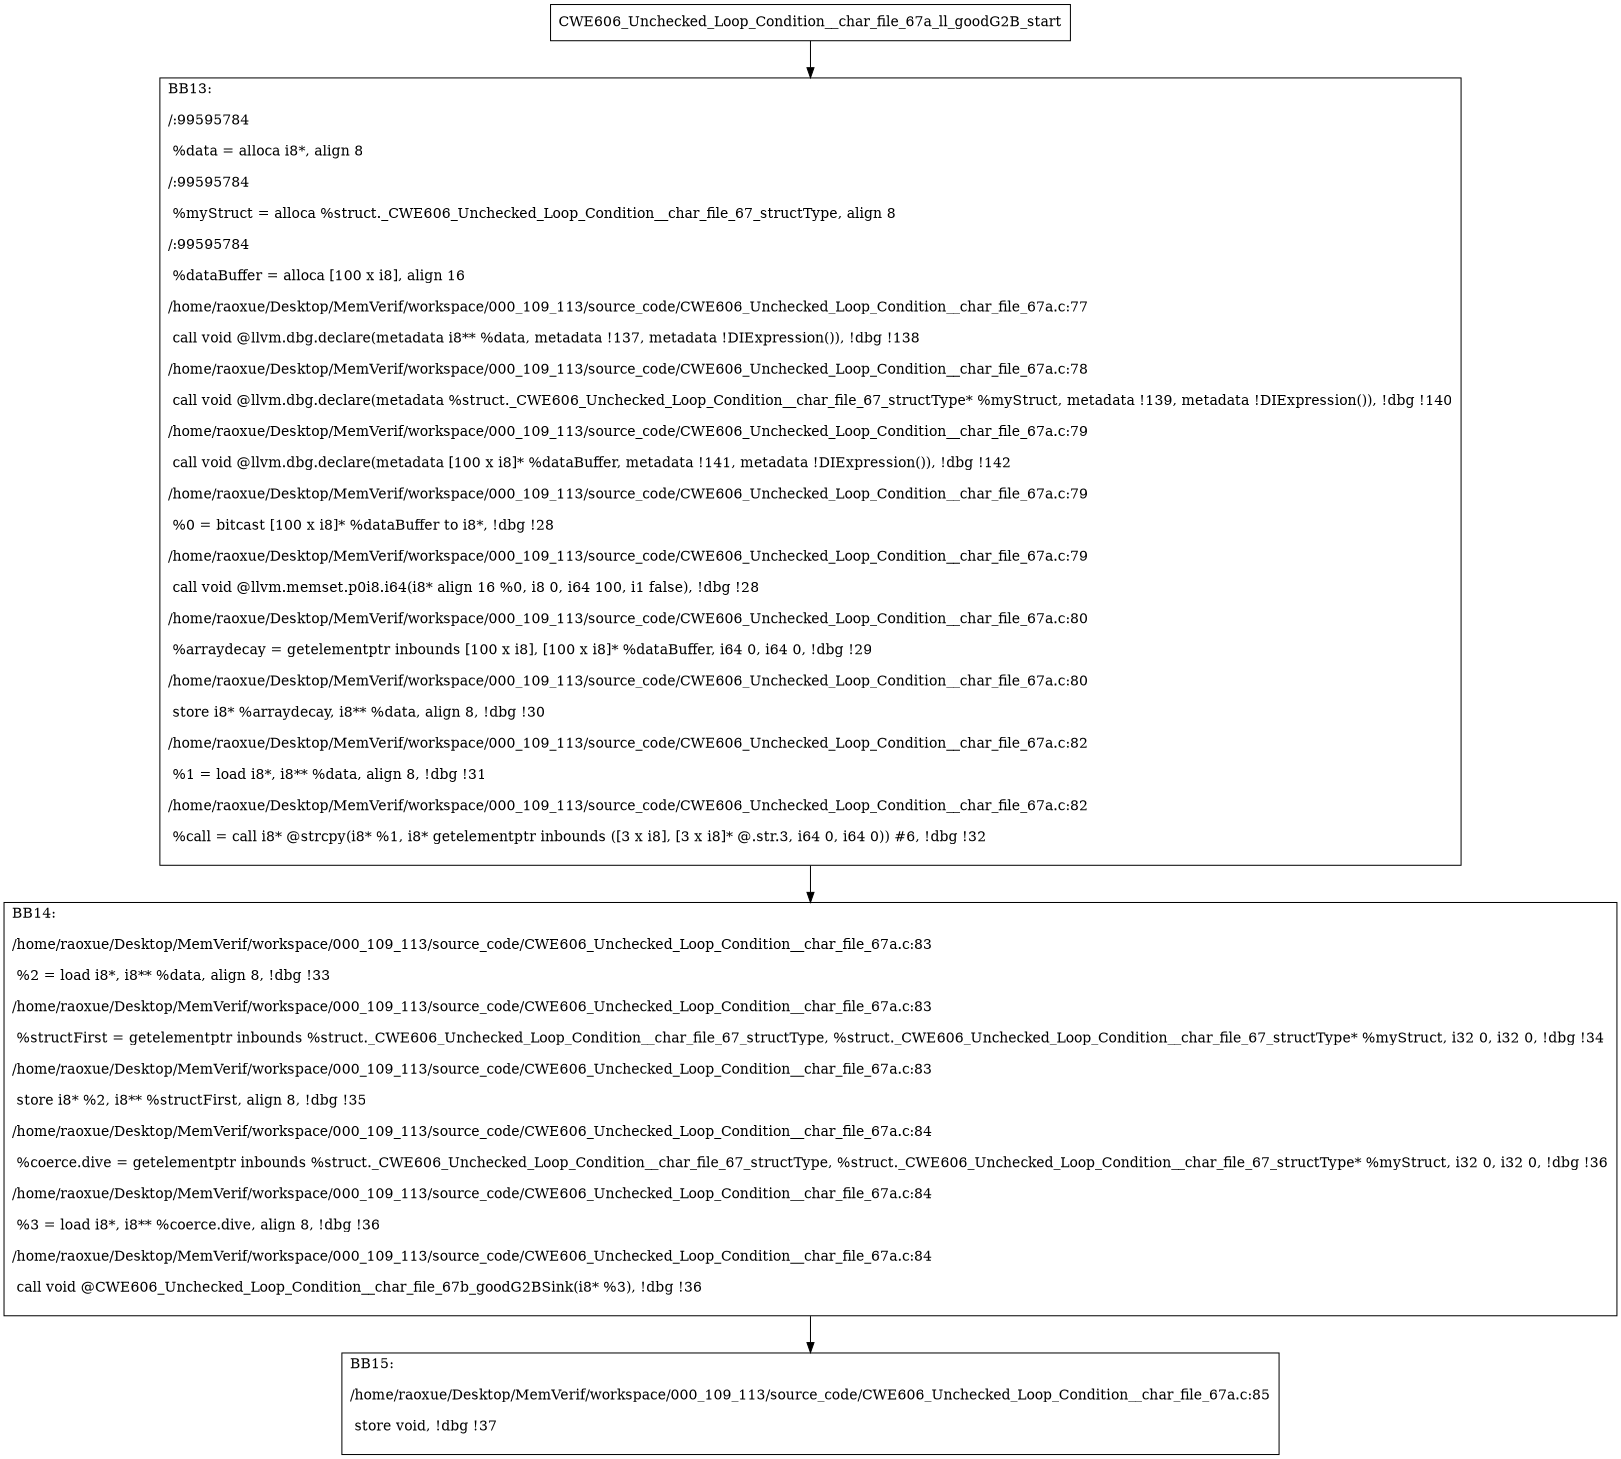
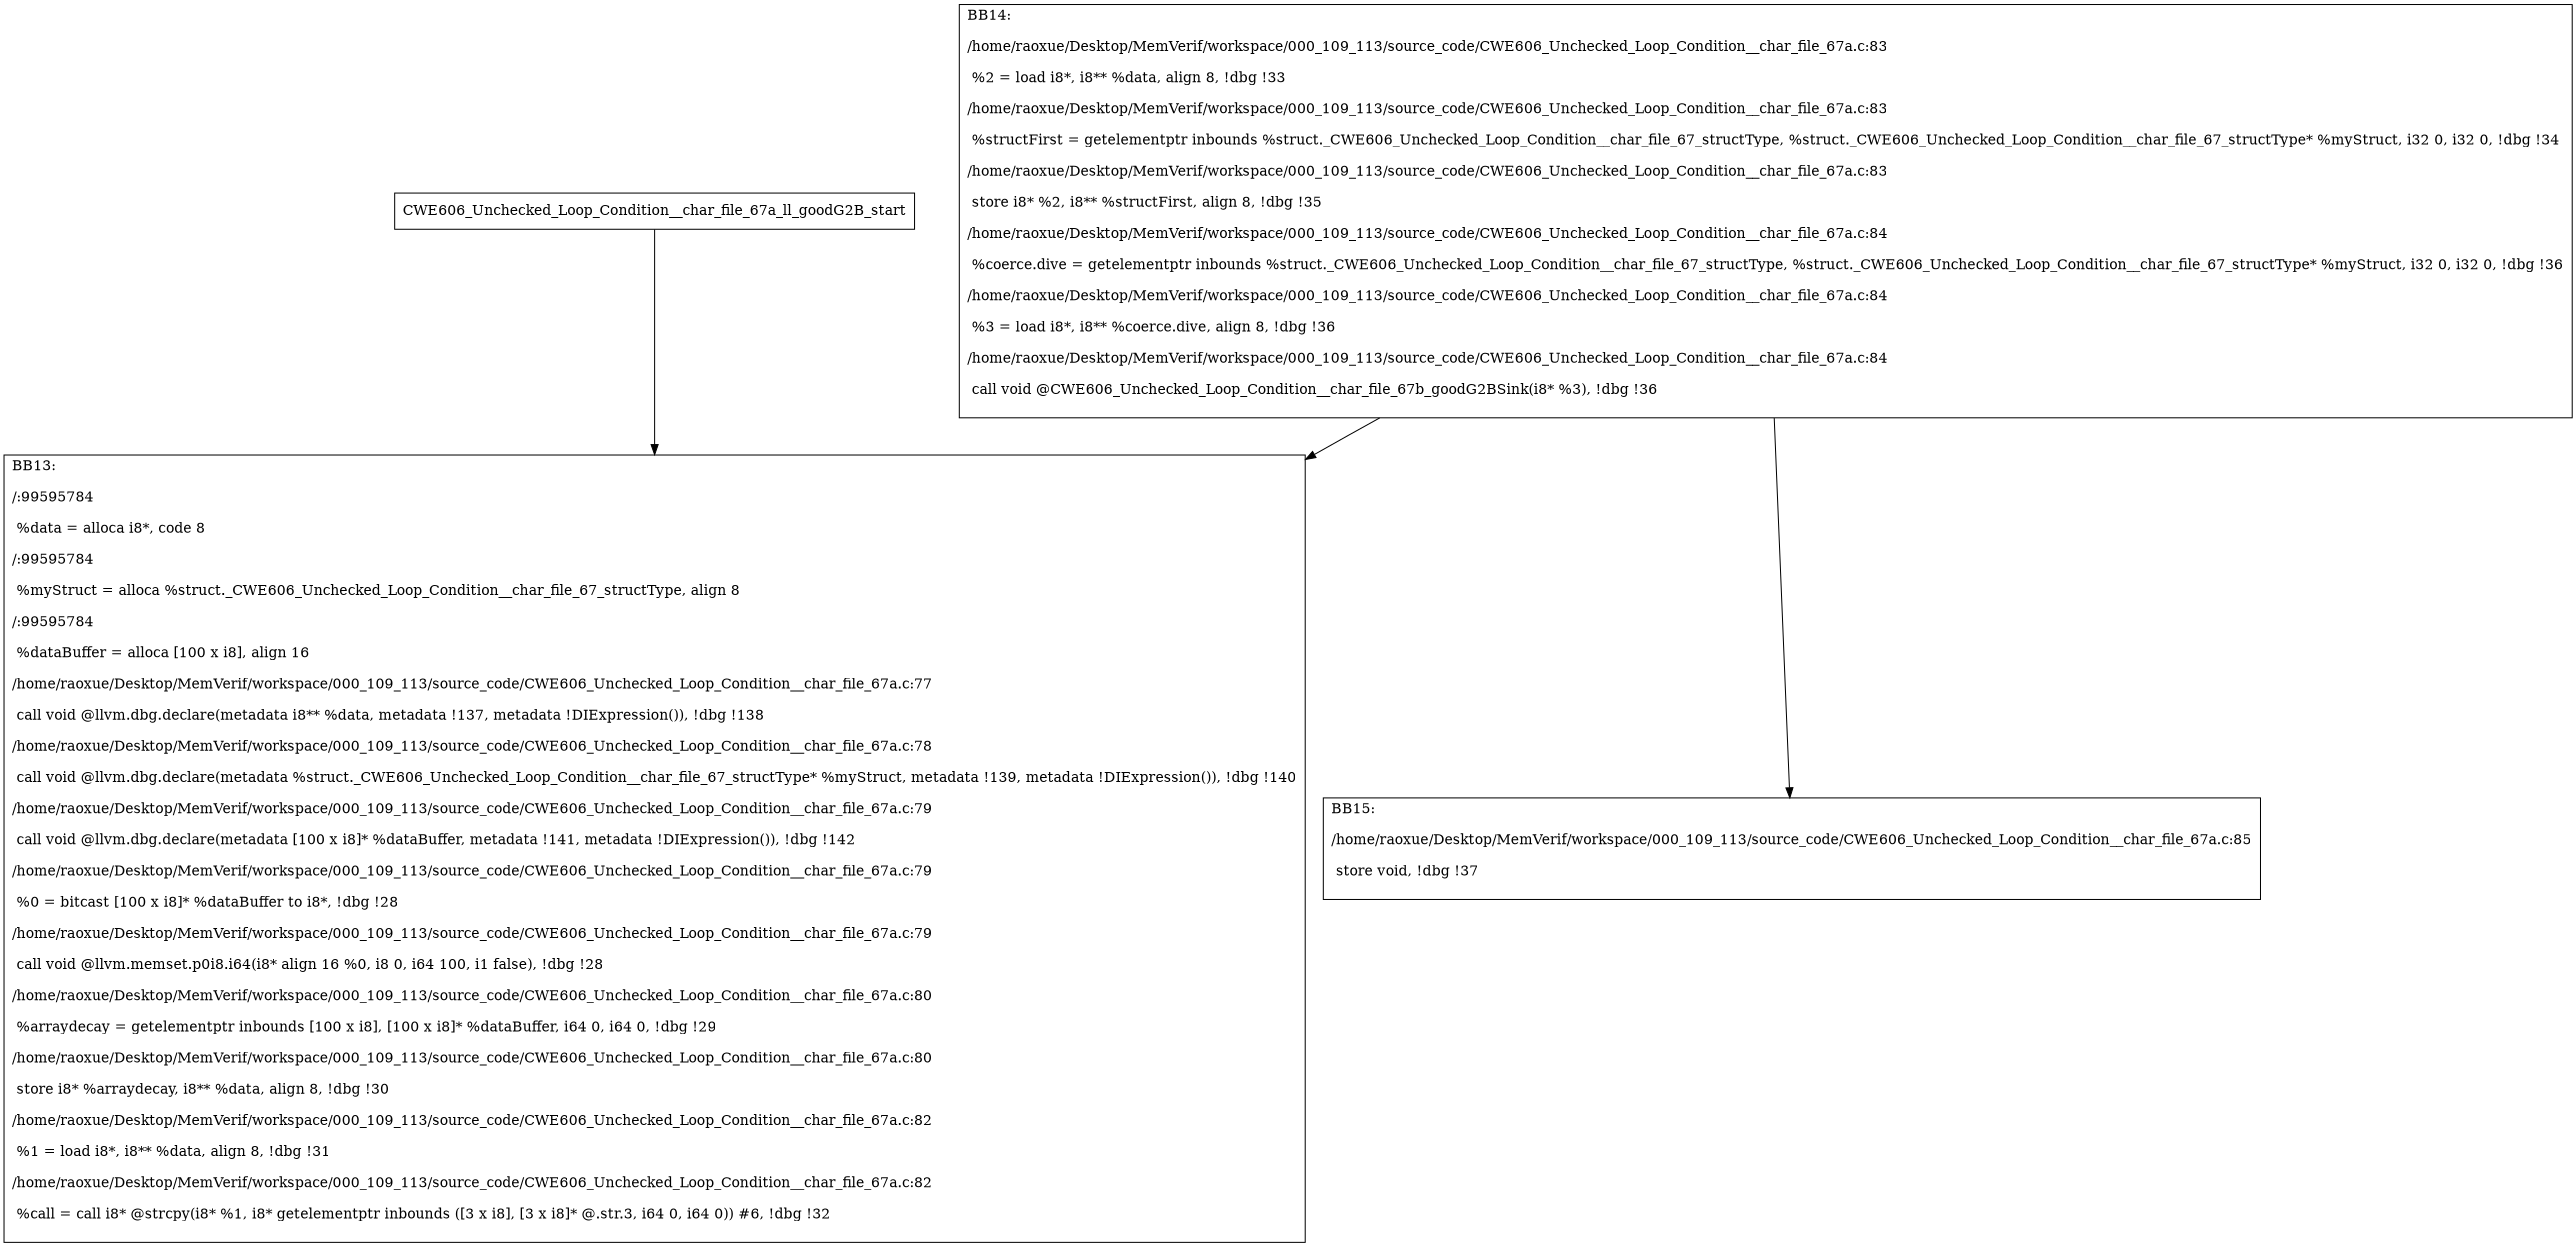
node "BB13:": text "%data = alloca i8*, align 8" -> "%data = alloca i8*, code 8"
edge "BB13:" -> "BB14:": reversed
